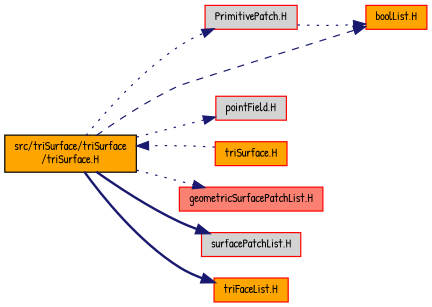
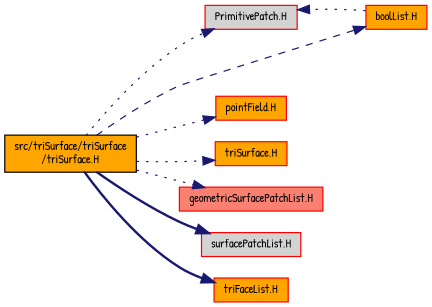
edge "PrimitivePatch.H" -> "boolList.H": reversed
node "pointField.H": fillcolor lightgrey -> orange
edge "triSurface.H" -> "src/triSurface/triSurface /triSurface.H": reversed
